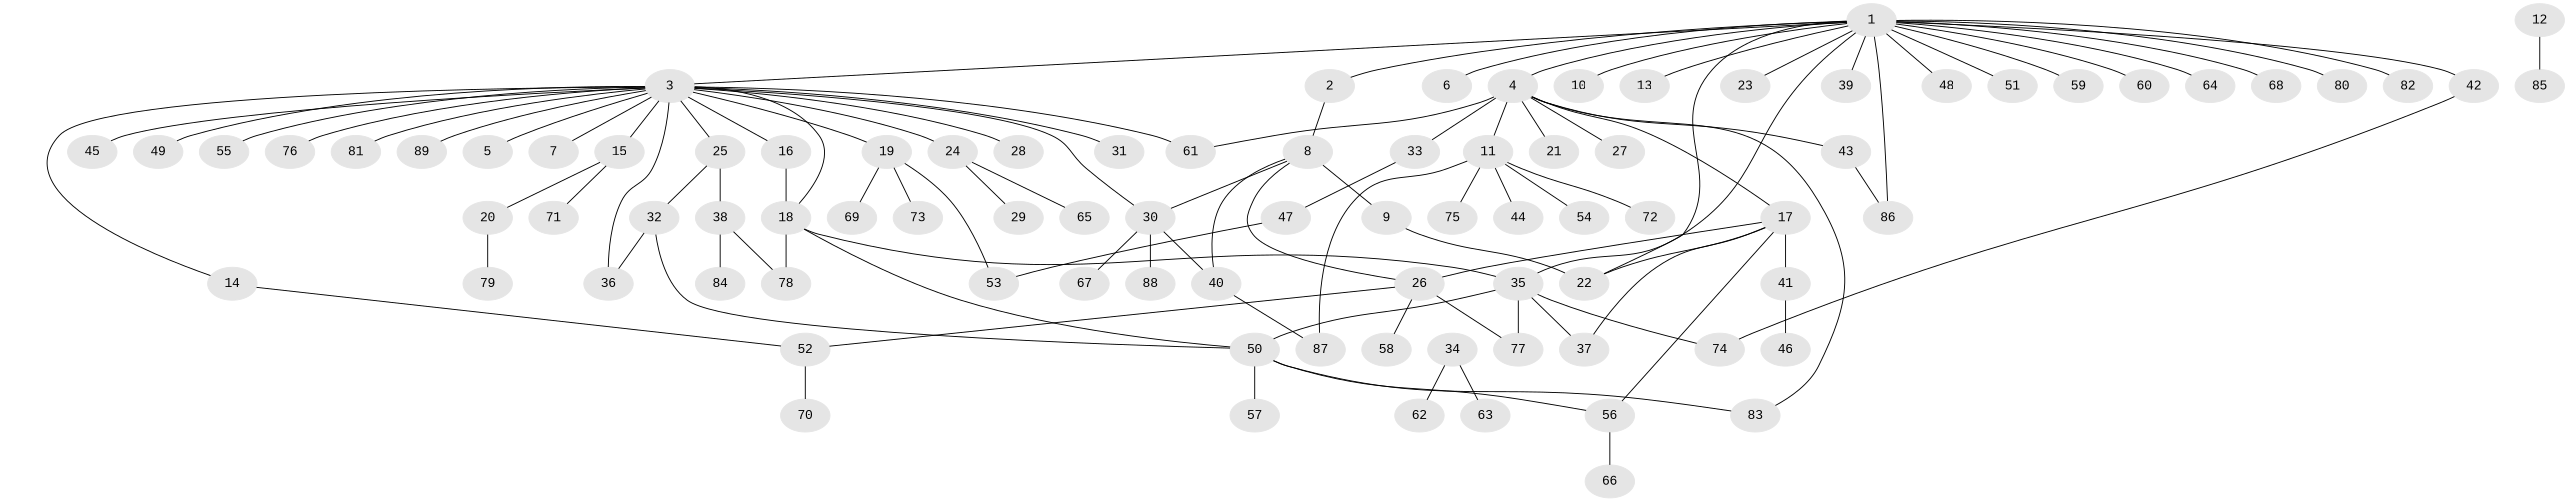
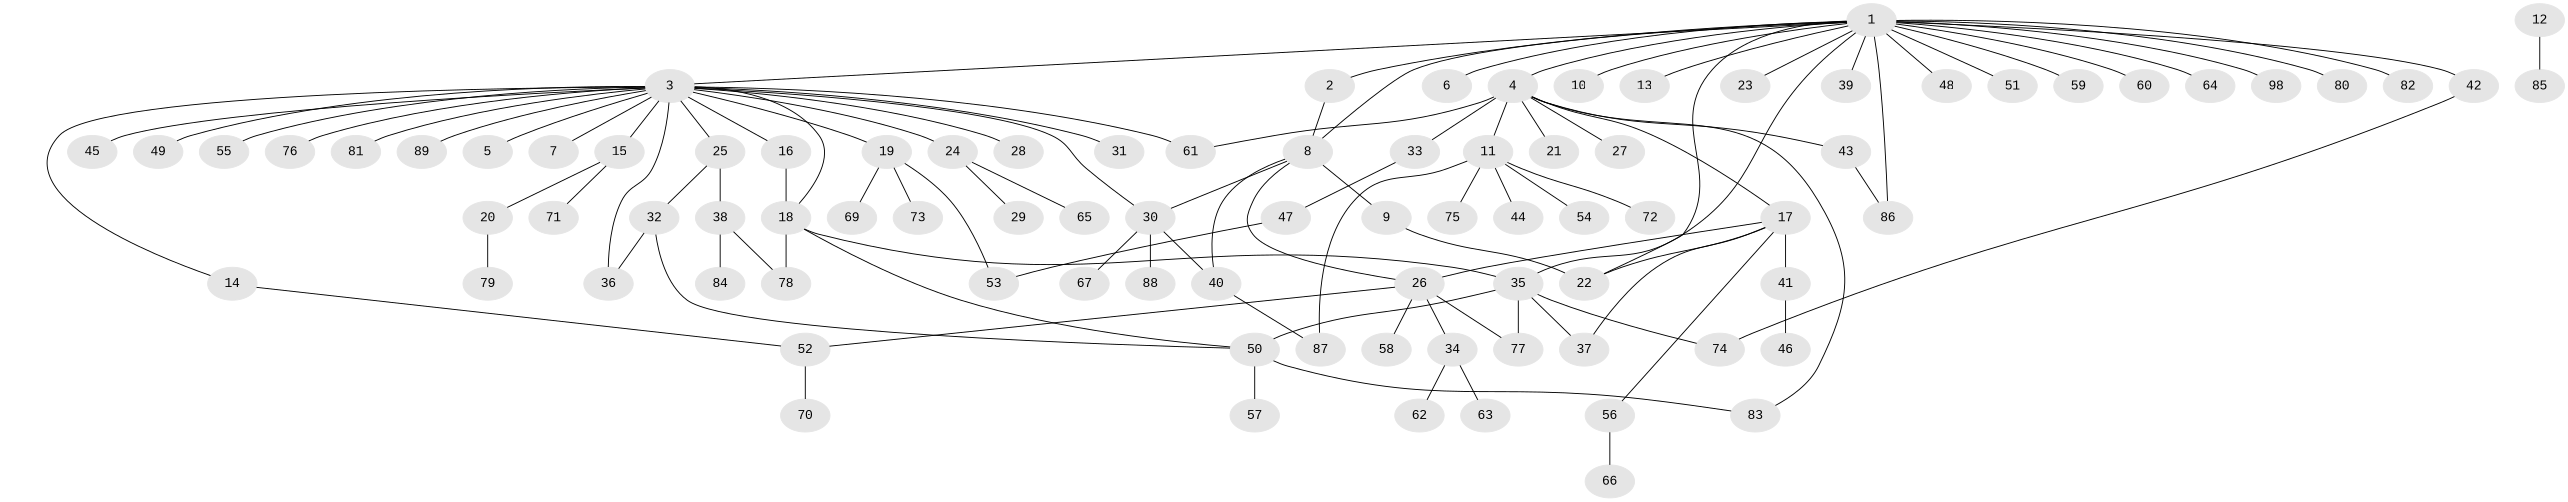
edge "1" -- "8": added
node "68": label "68" -> "98"
edge "26" -- "34": added
edge "50" -- "56": removed
